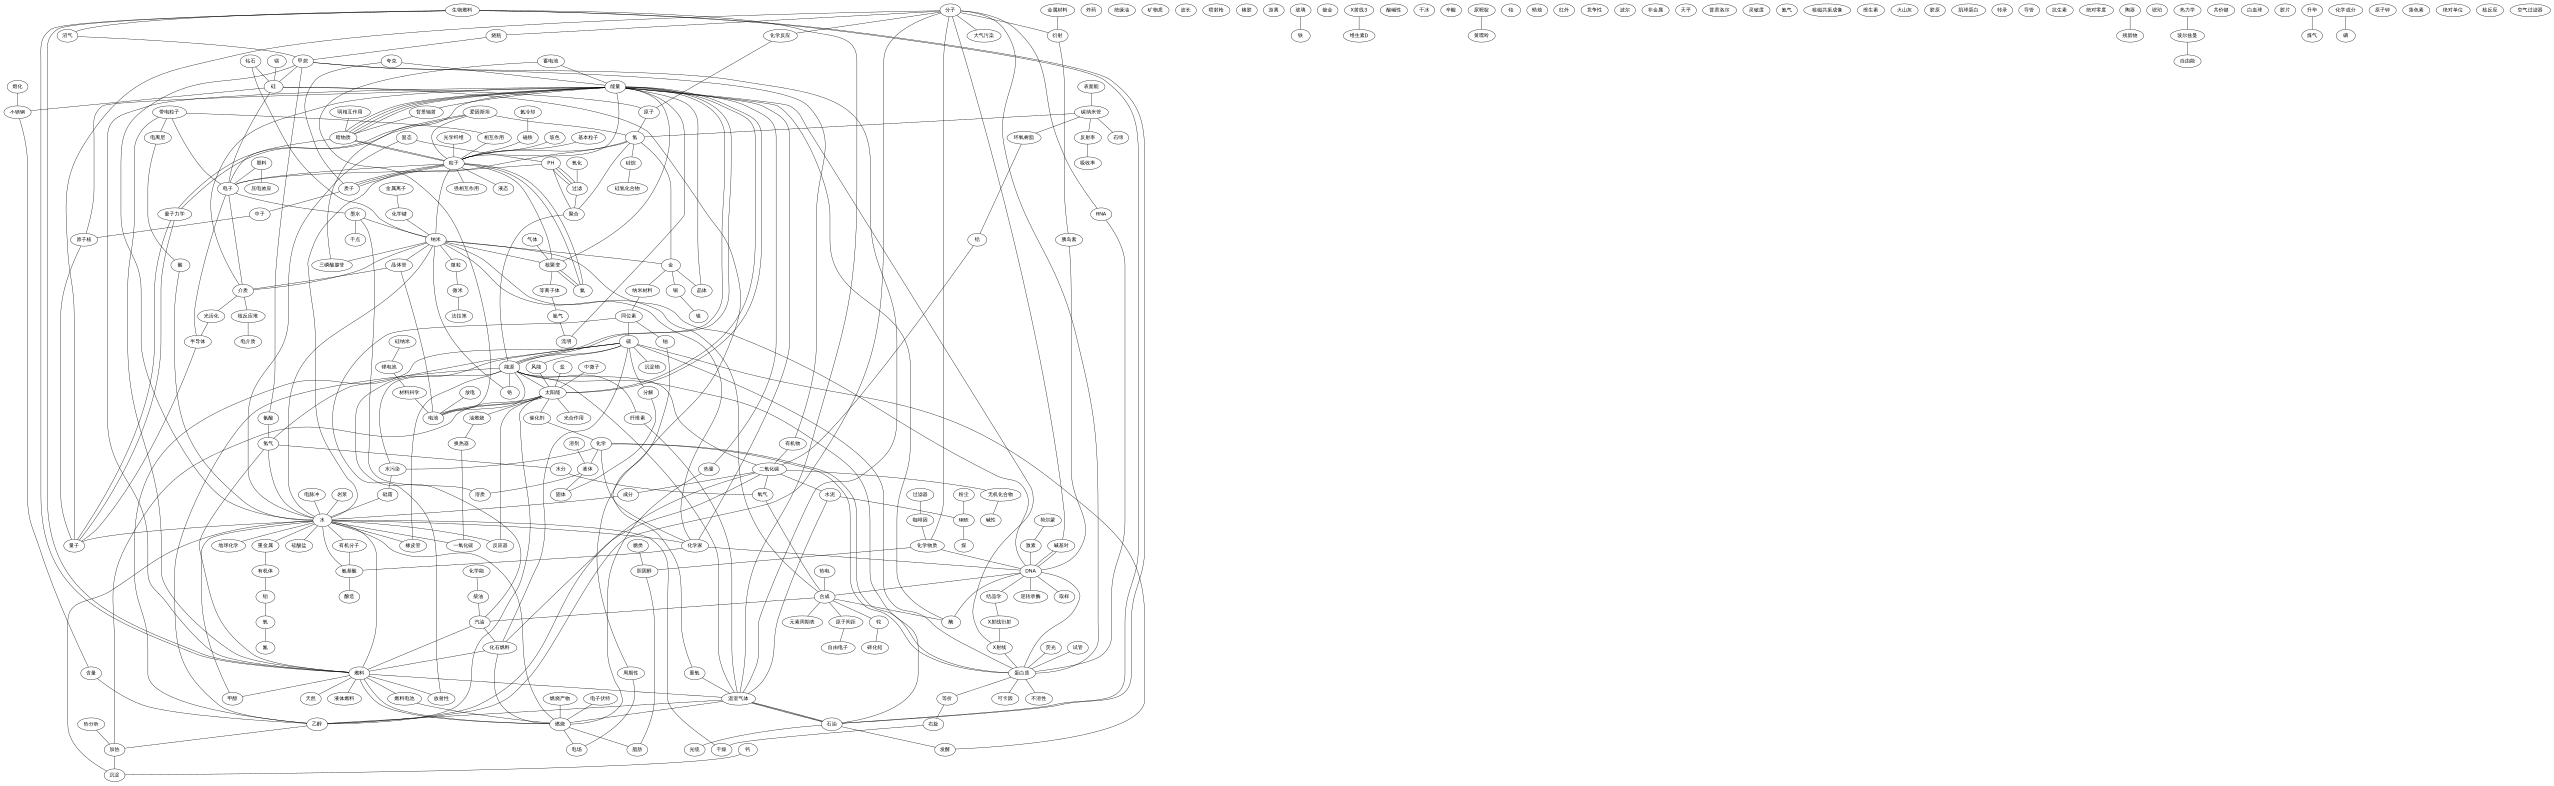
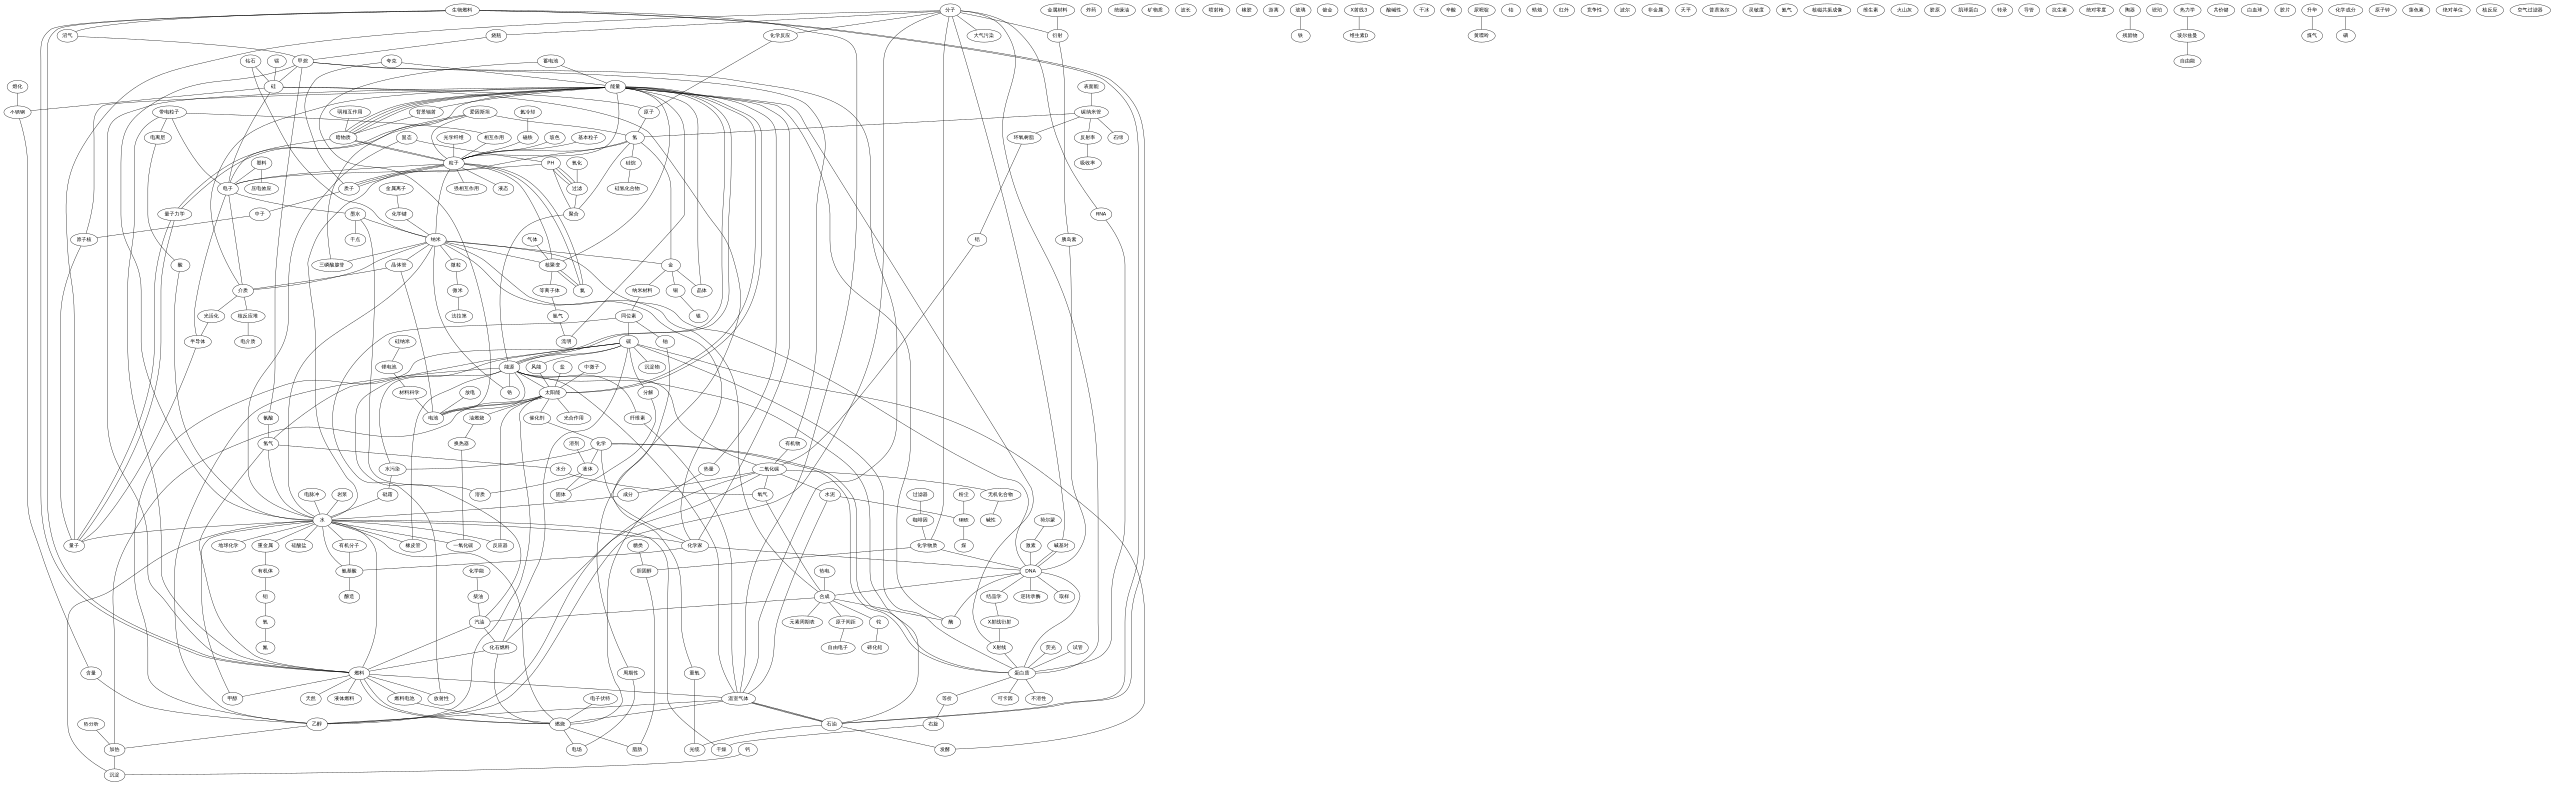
edge "重氧" -- "温室气体": now "重氧" -- "光缆"
node "燃烧产物": removed
